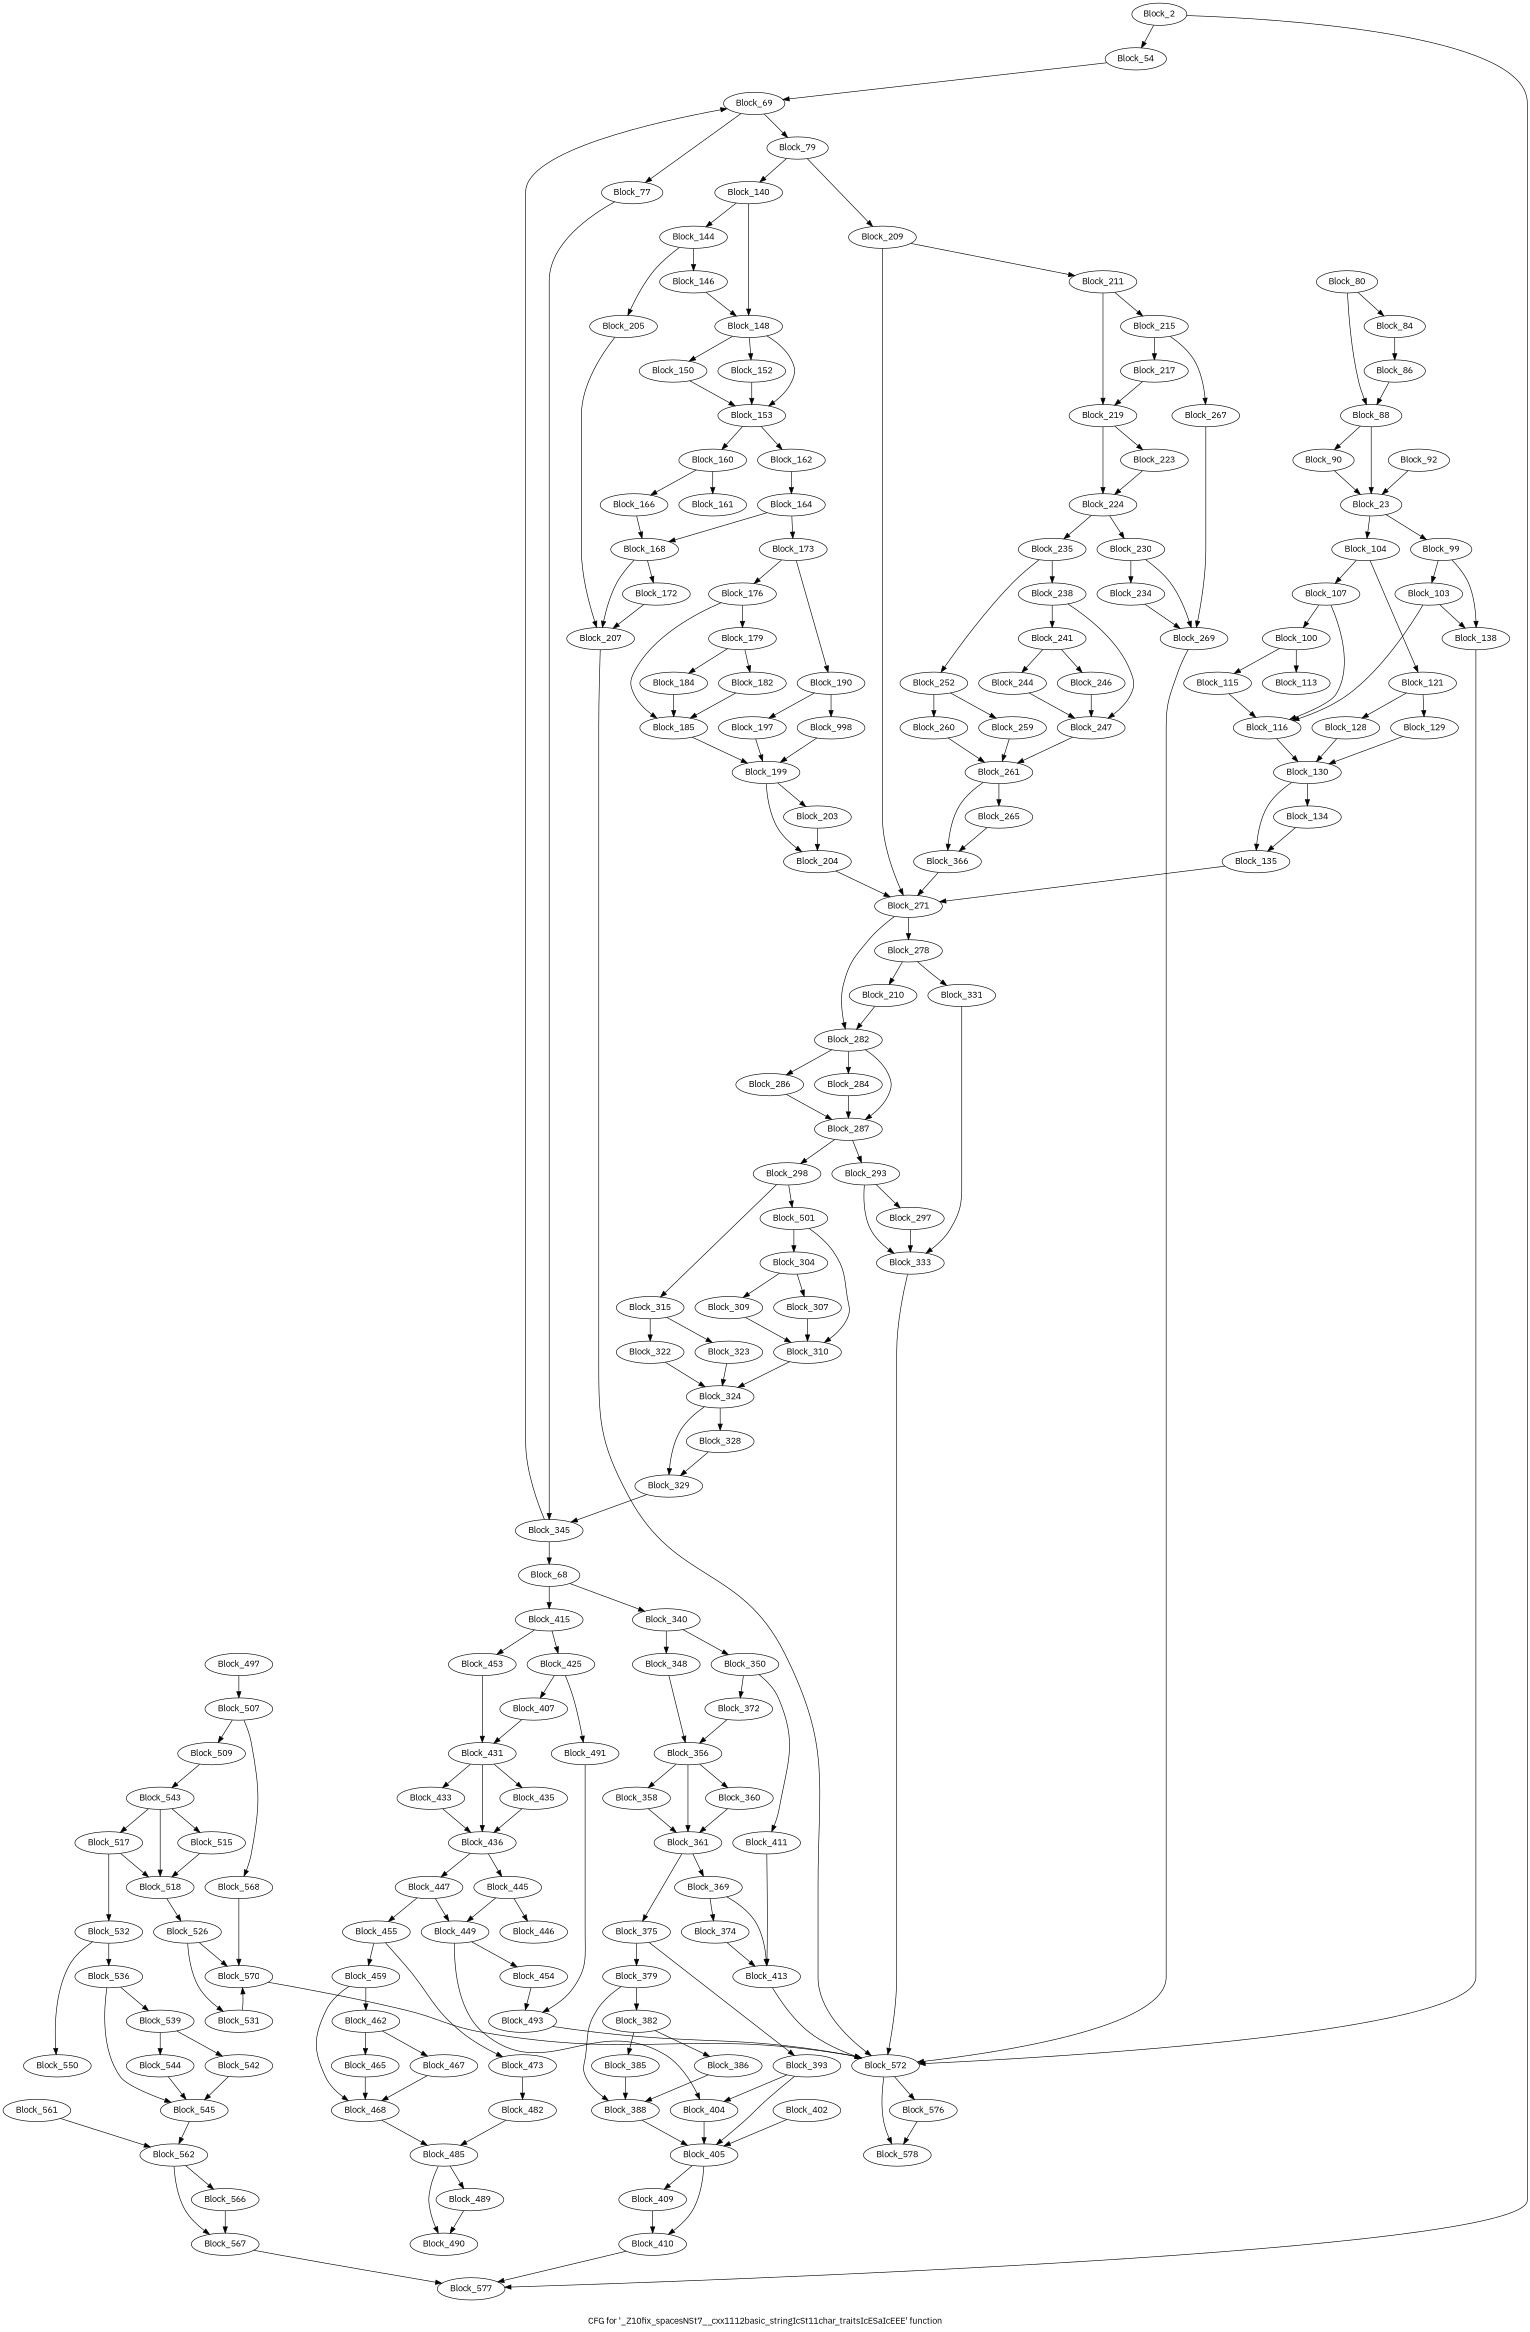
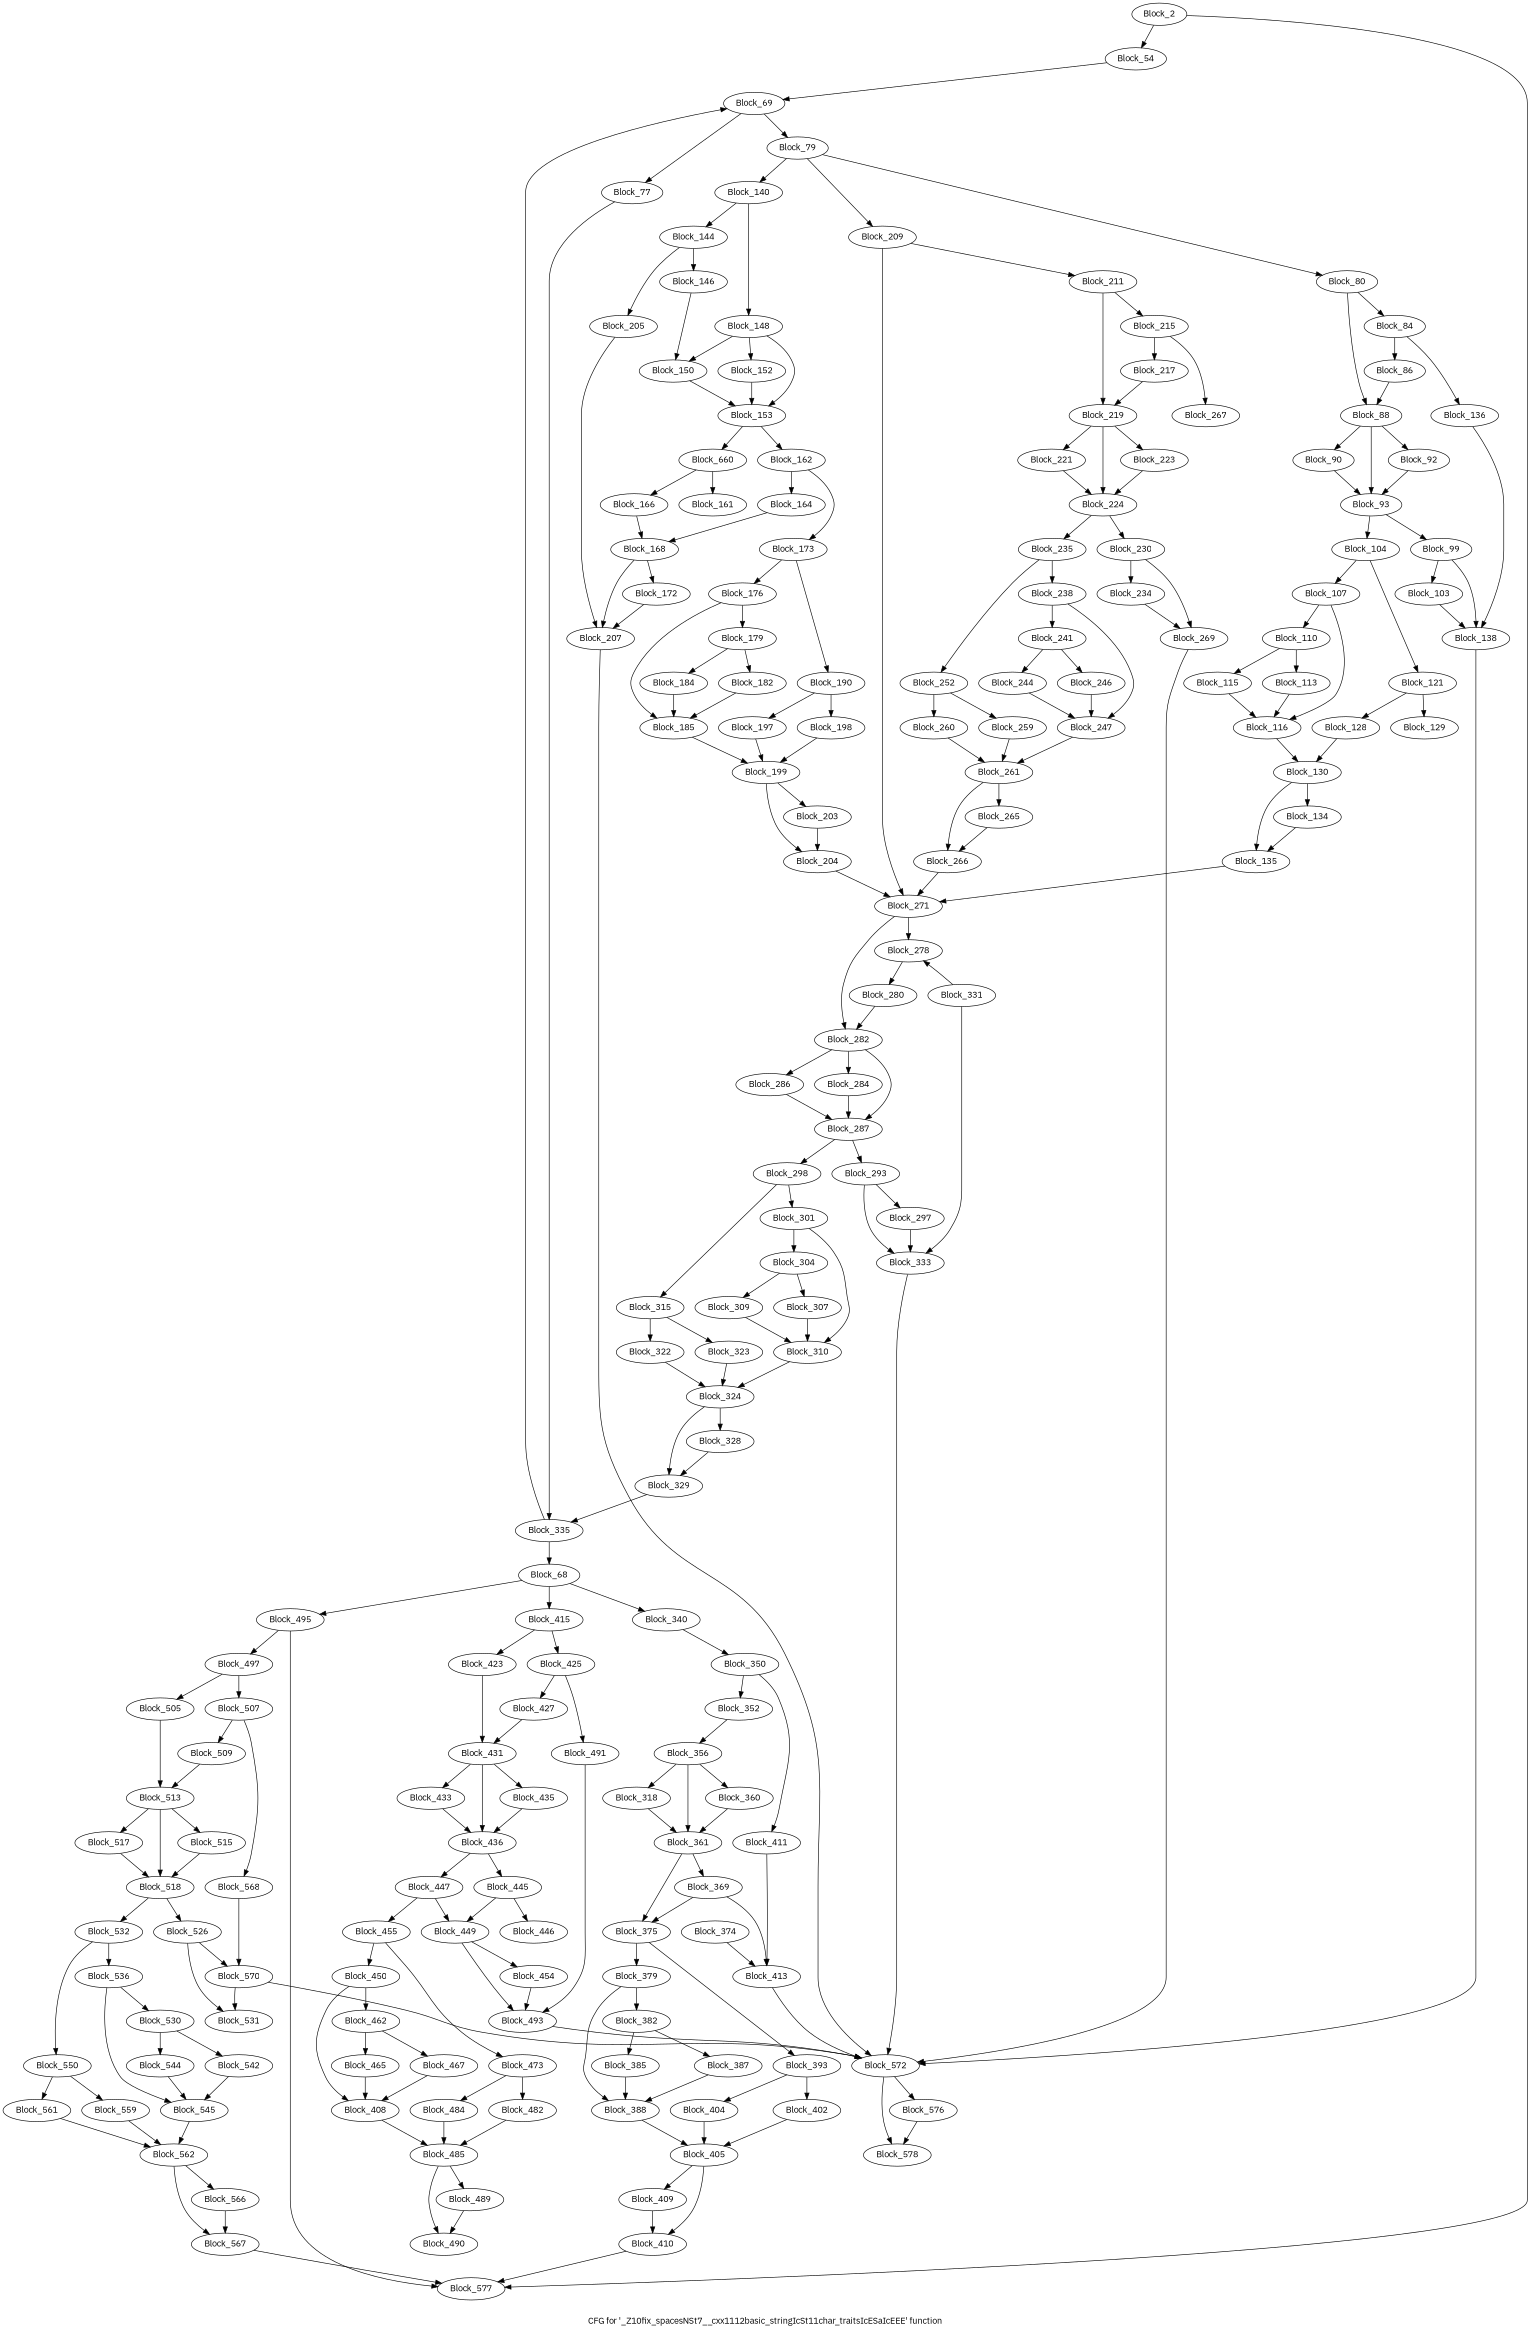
edge "Block_79" -> "Block_80": added
edge "Block_146" -> "Block_148": now "Block_146" -> "Block_150"
node "Block_136": added
edge "Block_88" -> "Block_92": added
node "Block_160": label "Block_160" -> "Block_660"
node "Block_221": added
node "Block_23": label "Block_23" -> "Block_93"
edge "Block_164" -> "Block_173": now "Block_162" -> "Block_173"
edge "Block_267" -> "Block_269": removed
node "Block_100": label "Block_100" -> "Block_110"
edge "Block_103" -> "Block_116": now "Block_113" -> "Block_116"
node "Block_998": label "Block_998" -> "Block_198"
edge "Block_129" -> "Block_130": removed
node "Block_366": label "Block_366" -> "Block_266"
edge "Block_278" -> "Block_331": reversed
node "Block_210": label "Block_210" -> "Block_280"
node "Block_501": label "Block_501" -> "Block_301"
node "Block_345": label "Block_345" -> "Block_335"
node "Block_495": added
node "Block_453": label "Block_453" -> "Block_423"
node "Block_348": removed
node "Block_505": added
node "Block_407": label "Block_407" -> "Block_427"
node "Block_372": label "Block_372" -> "Block_352"
node "Block_543": label "Block_543" -> "Block_513"
node "Block_358": label "Block_358" -> "Block_318"
edge "Block_517" -> "Block_532": now "Block_518" -> "Block_532"
edge "Block_369" -> "Block_374": now "Block_369" -> "Block_375"
node "Block_459": label "Block_459" -> "Block_450"
edge "Block_531" -> "Block_570": reversed
node "Block_539": label "Block_539" -> "Block_530"
edge "Block_449" -> "Block_404": now "Block_449" -> "Block_493"
node "Block_386": label "Block_386" -> "Block_387"
edge "Block_550" -> "Block_561": added
edge "Block_393" -> "Block_405": now "Block_393" -> "Block_402"
node "Block_559": added
node "Block_468": label "Block_468" -> "Block_408"
node "Block_484": added
